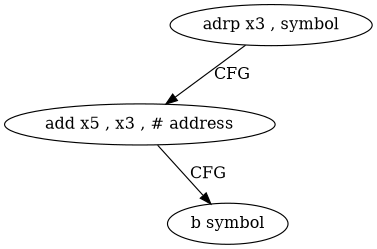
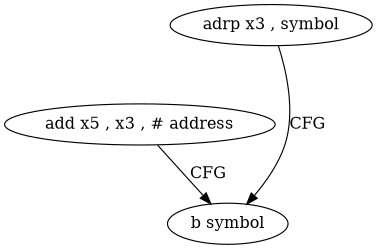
edge "adrp x3 , symbol" -> "add x5 , x3 , # address": now "adrp x3 , symbol" -> "b symbol"
